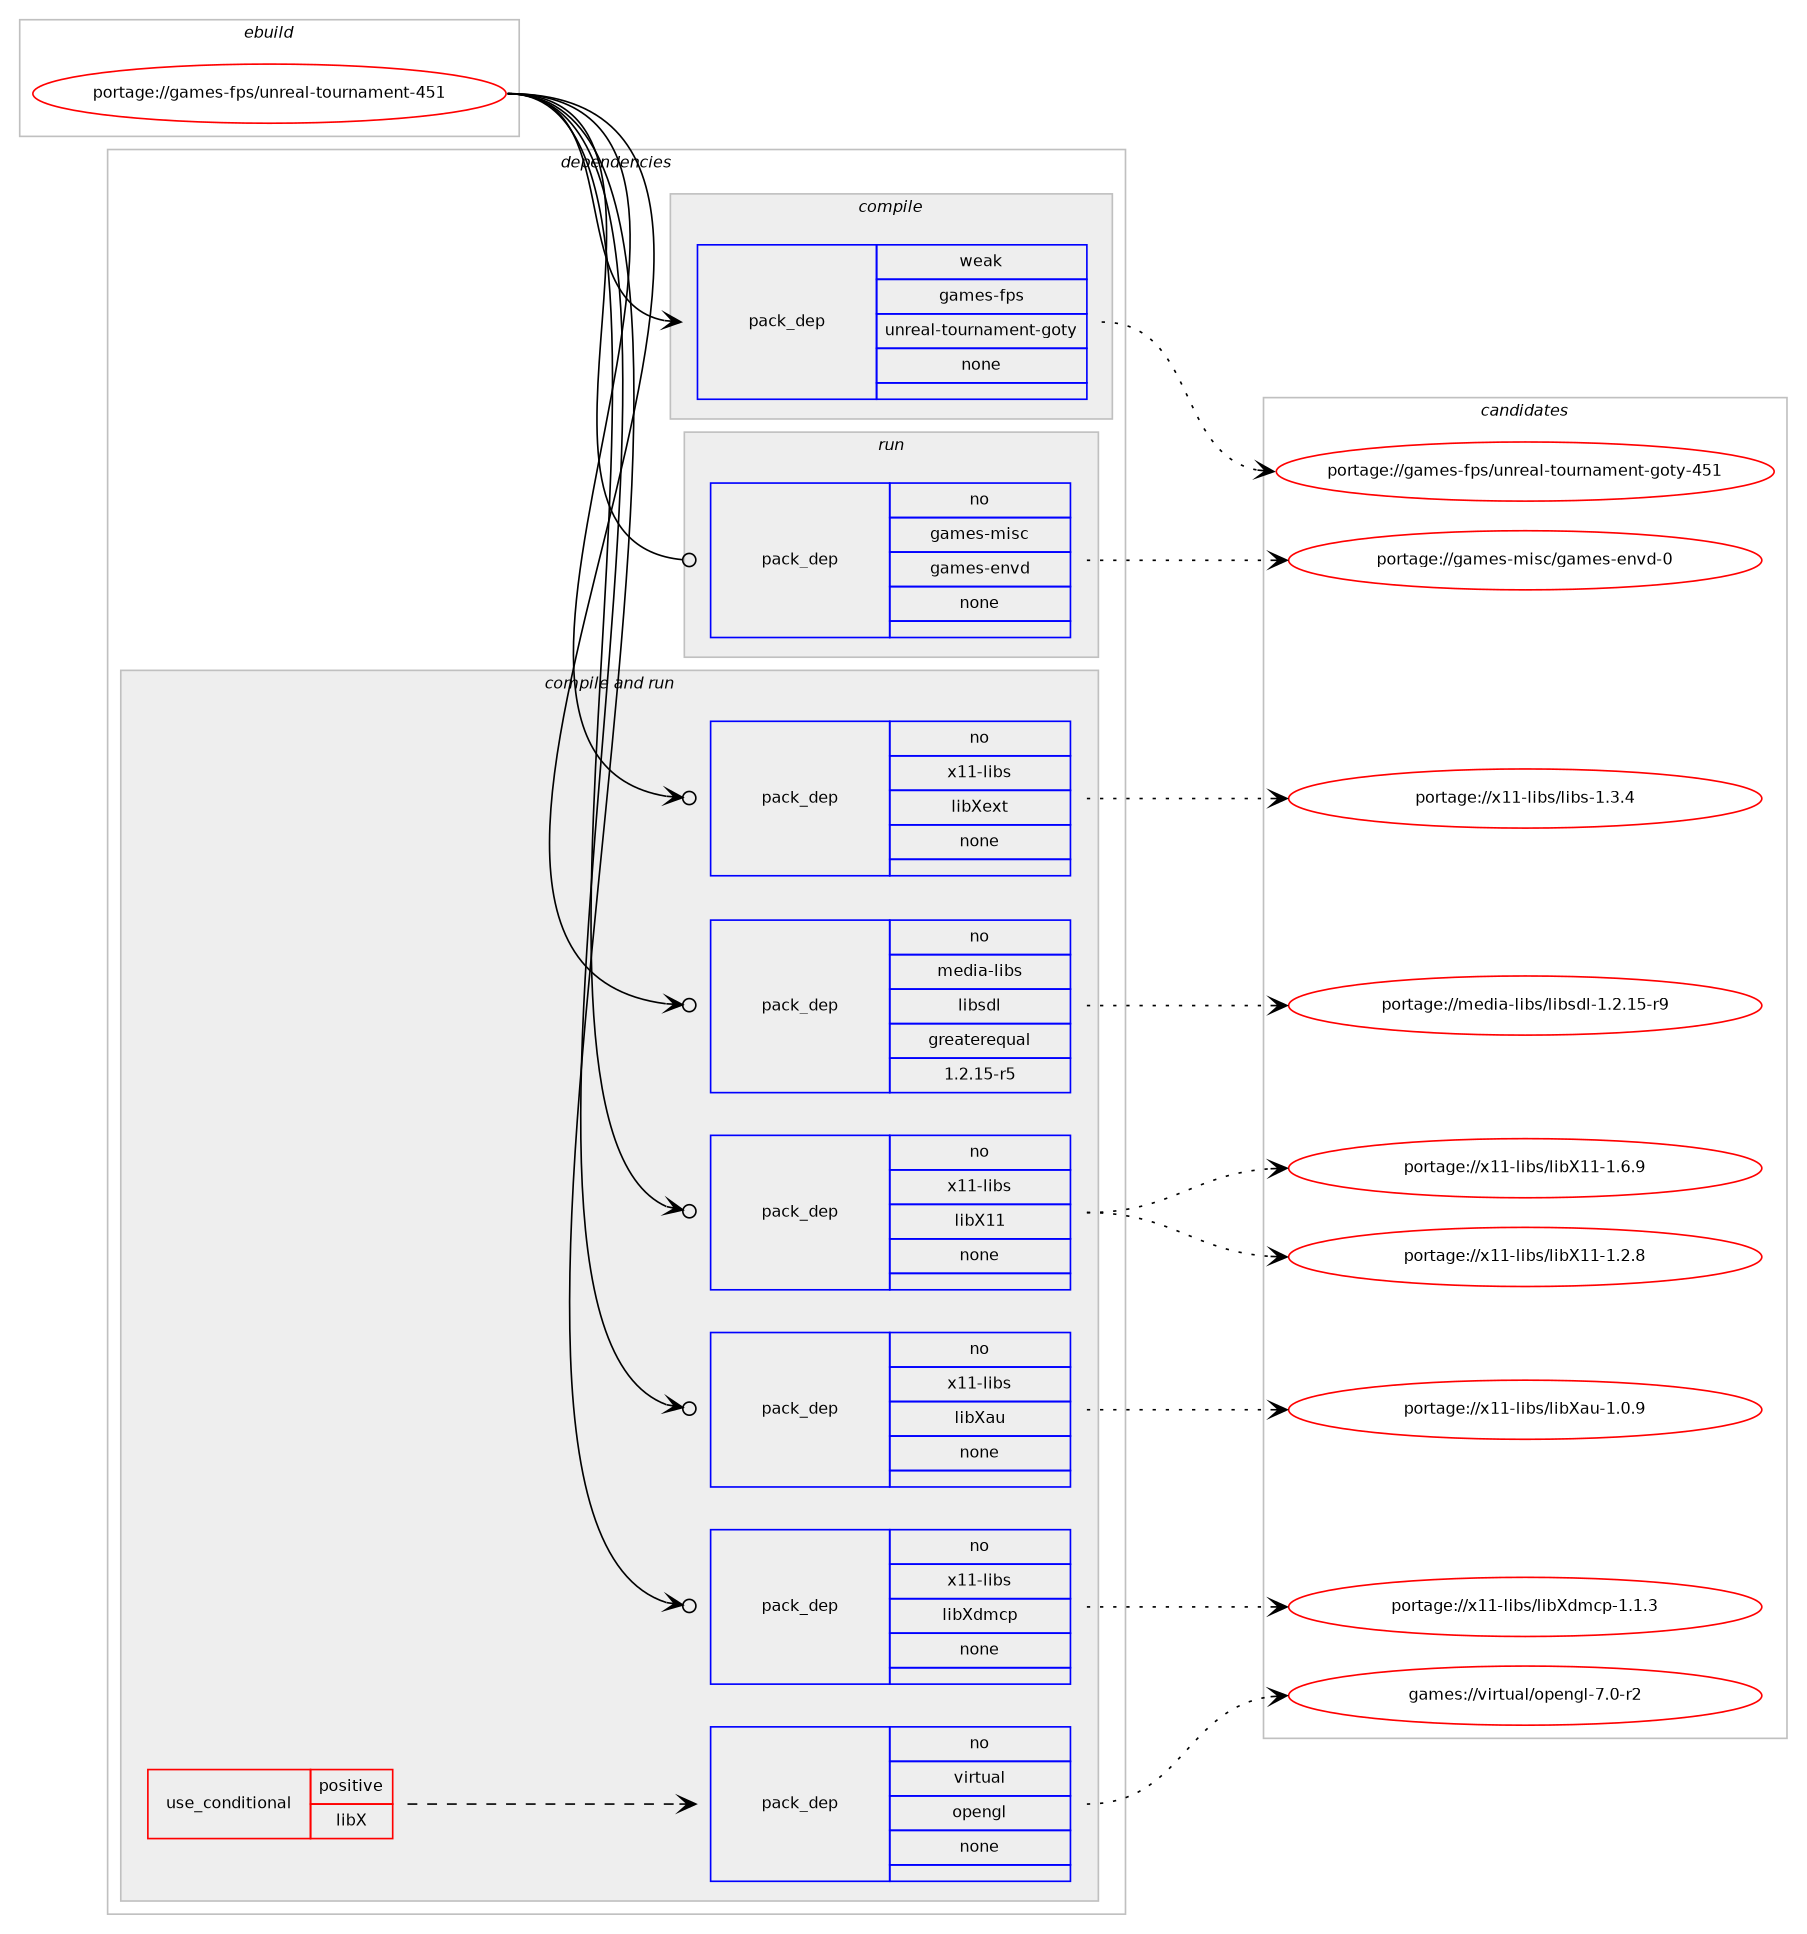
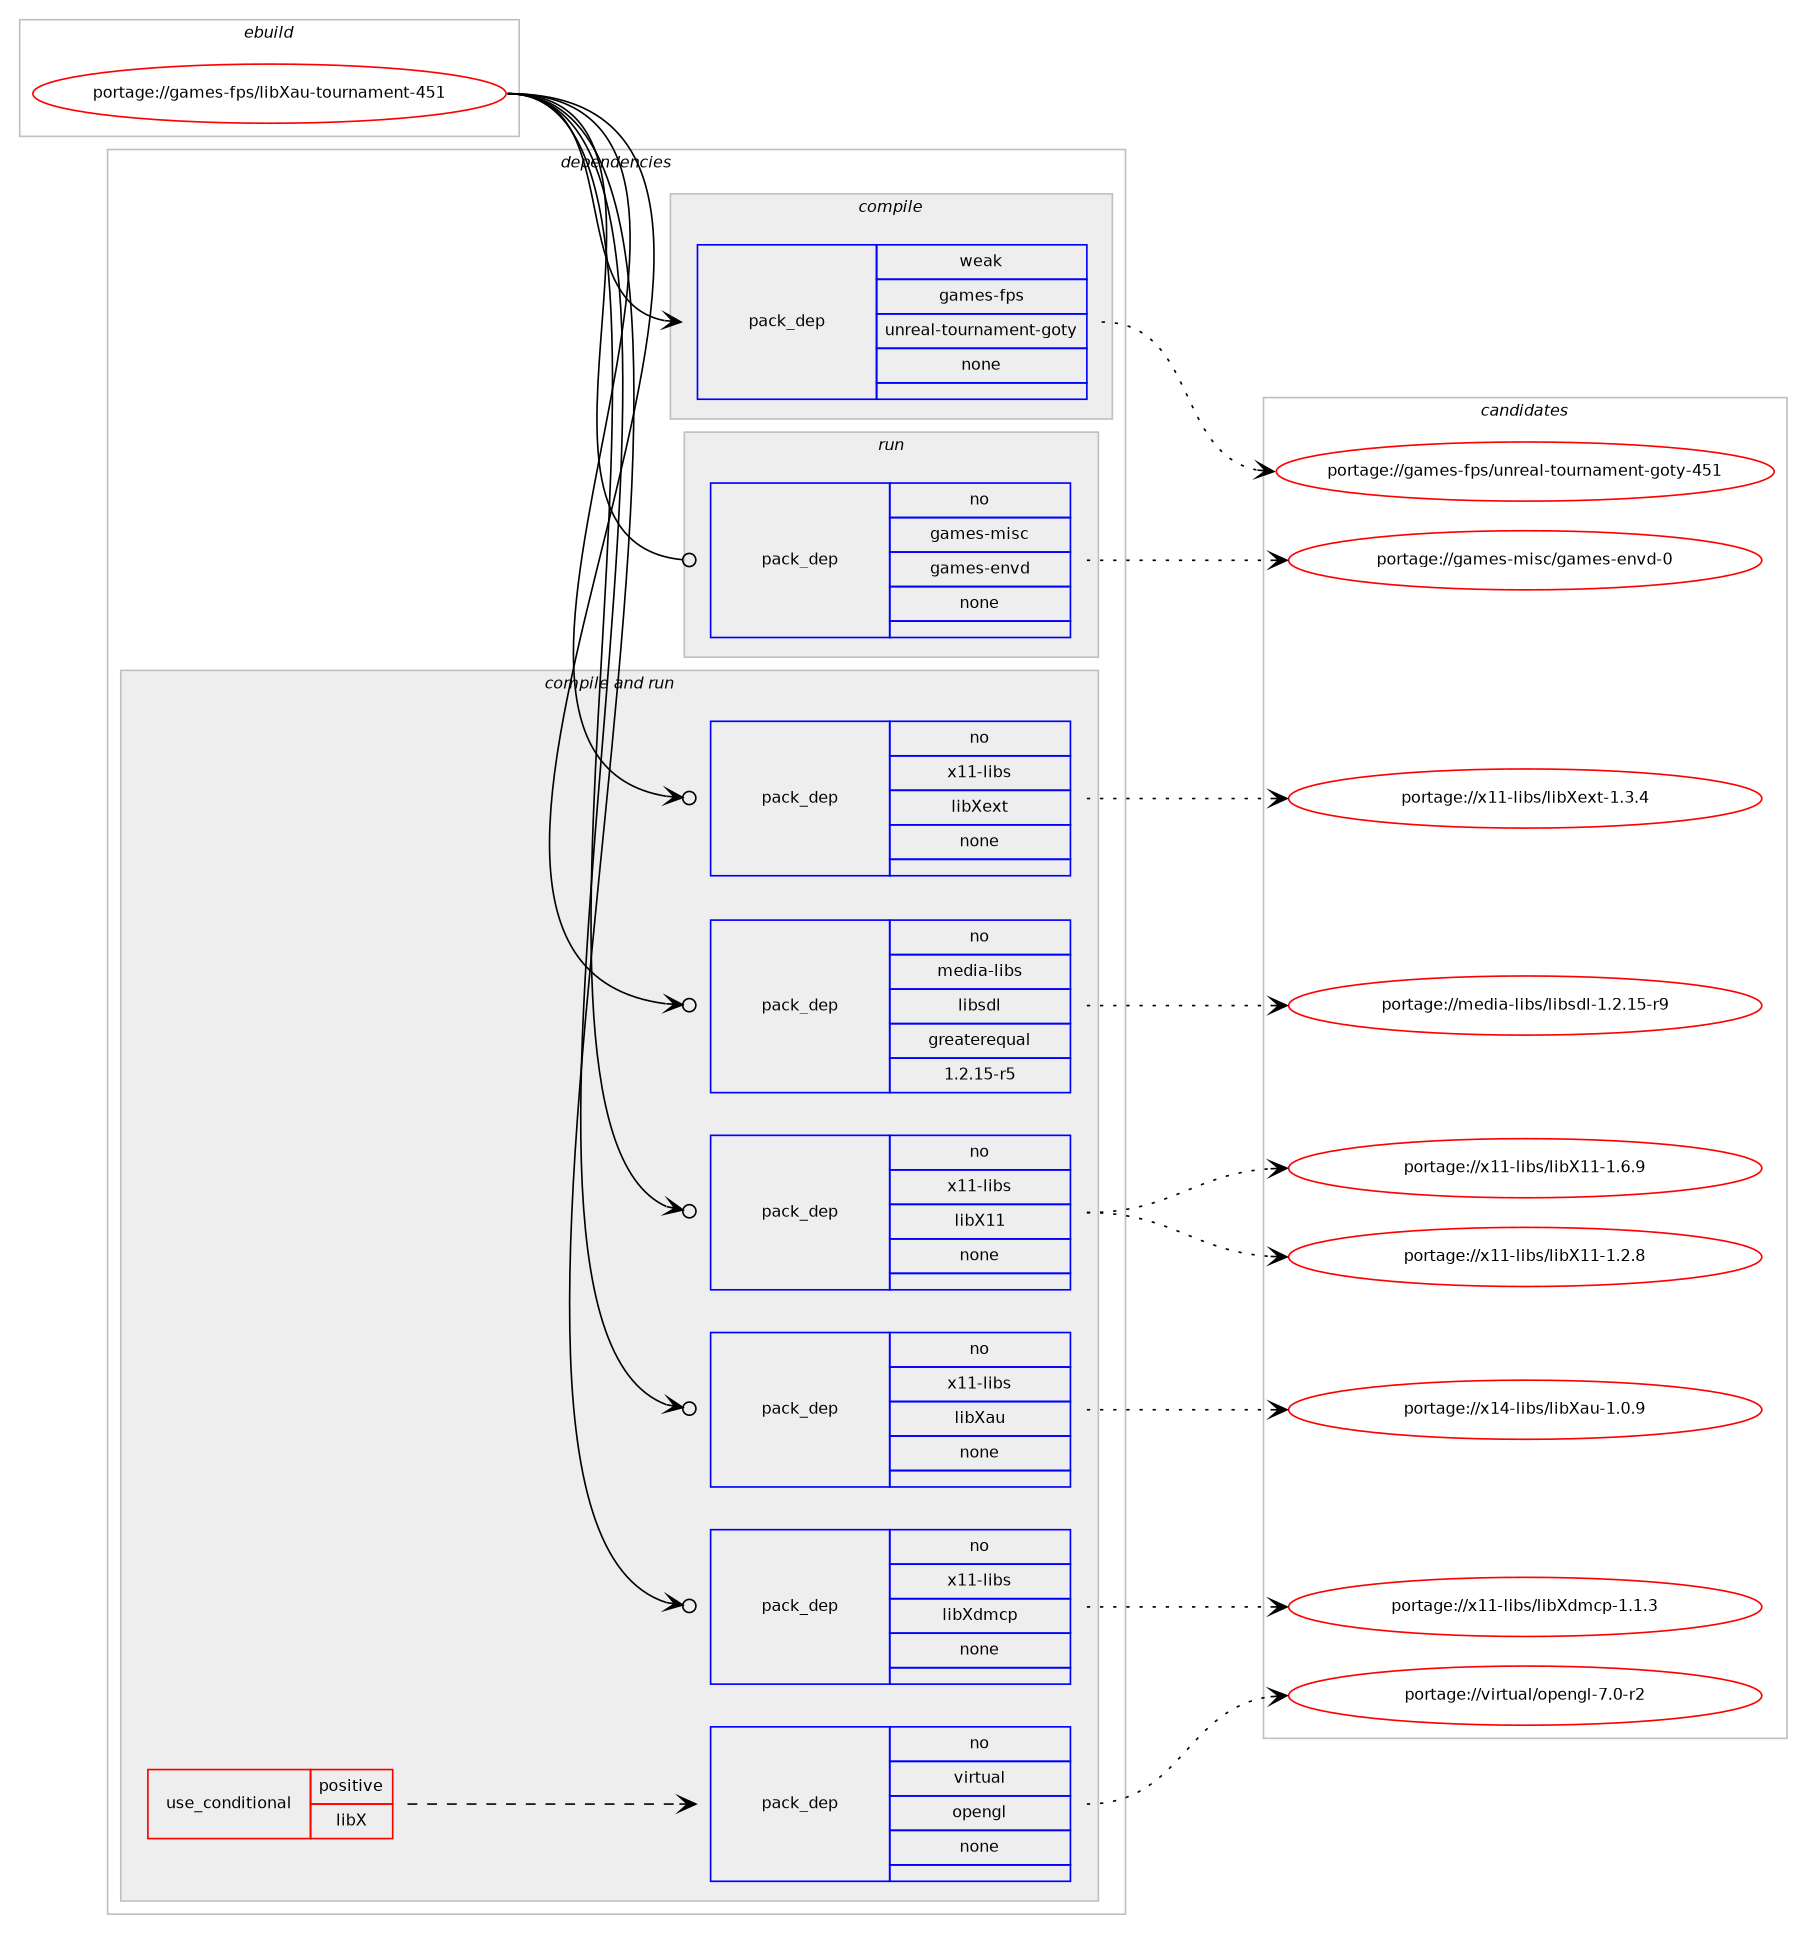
node "portage://games-fps/unreal-tournament-451": label "portage://games-fps/unreal-tournament-451" -> "portage://games-fps/libXau-tournament-451"
node "portage://x11-libs/libs-1.3.4": label "portage://x11-libs/libs-1.3.4" -> "portage://x11-libs/libXext-1.3.4"
node "portage://x11-libs/libXau-1.0.9": label "portage://x11-libs/libXau-1.0.9" -> "portage://x14-libs/libXau-1.0.9"
node "games://virtual/opengl-7.0-r2": label "games://virtual/opengl-7.0-r2" -> "portage://virtual/opengl-7.0-r2"
